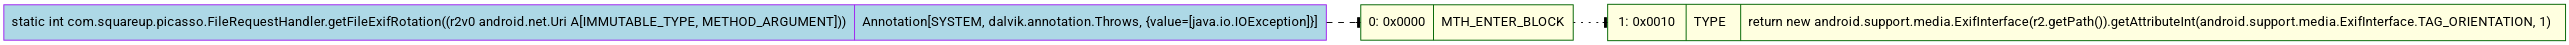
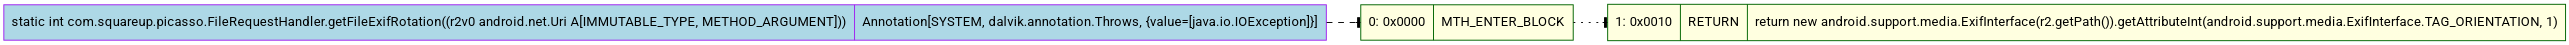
node "1: 0x0010": text "TYPE" -> "RETURN"
